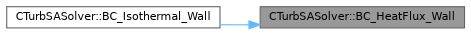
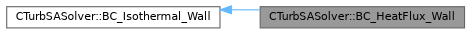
edge "CTurbSASolver::BC_Isothermal_Wall" -> "CTurbSASolver::BC_HeatFlux_Wall": reversed
